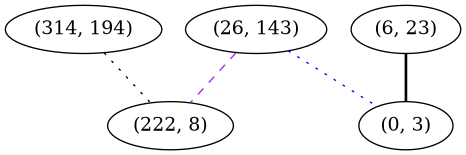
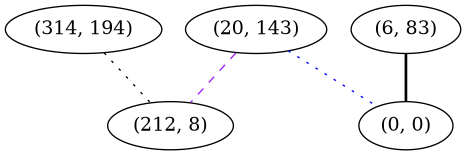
node "(26, 143)": label "(26, 143)" -> "(20, 143)"
node "(6, 23)": label "(6, 23)" -> "(6, 83)"
node "(222, 8)": label "(222, 8)" -> "(212, 8)"
node "(0, 3)": label "(0, 3)" -> "(0, 0)"
